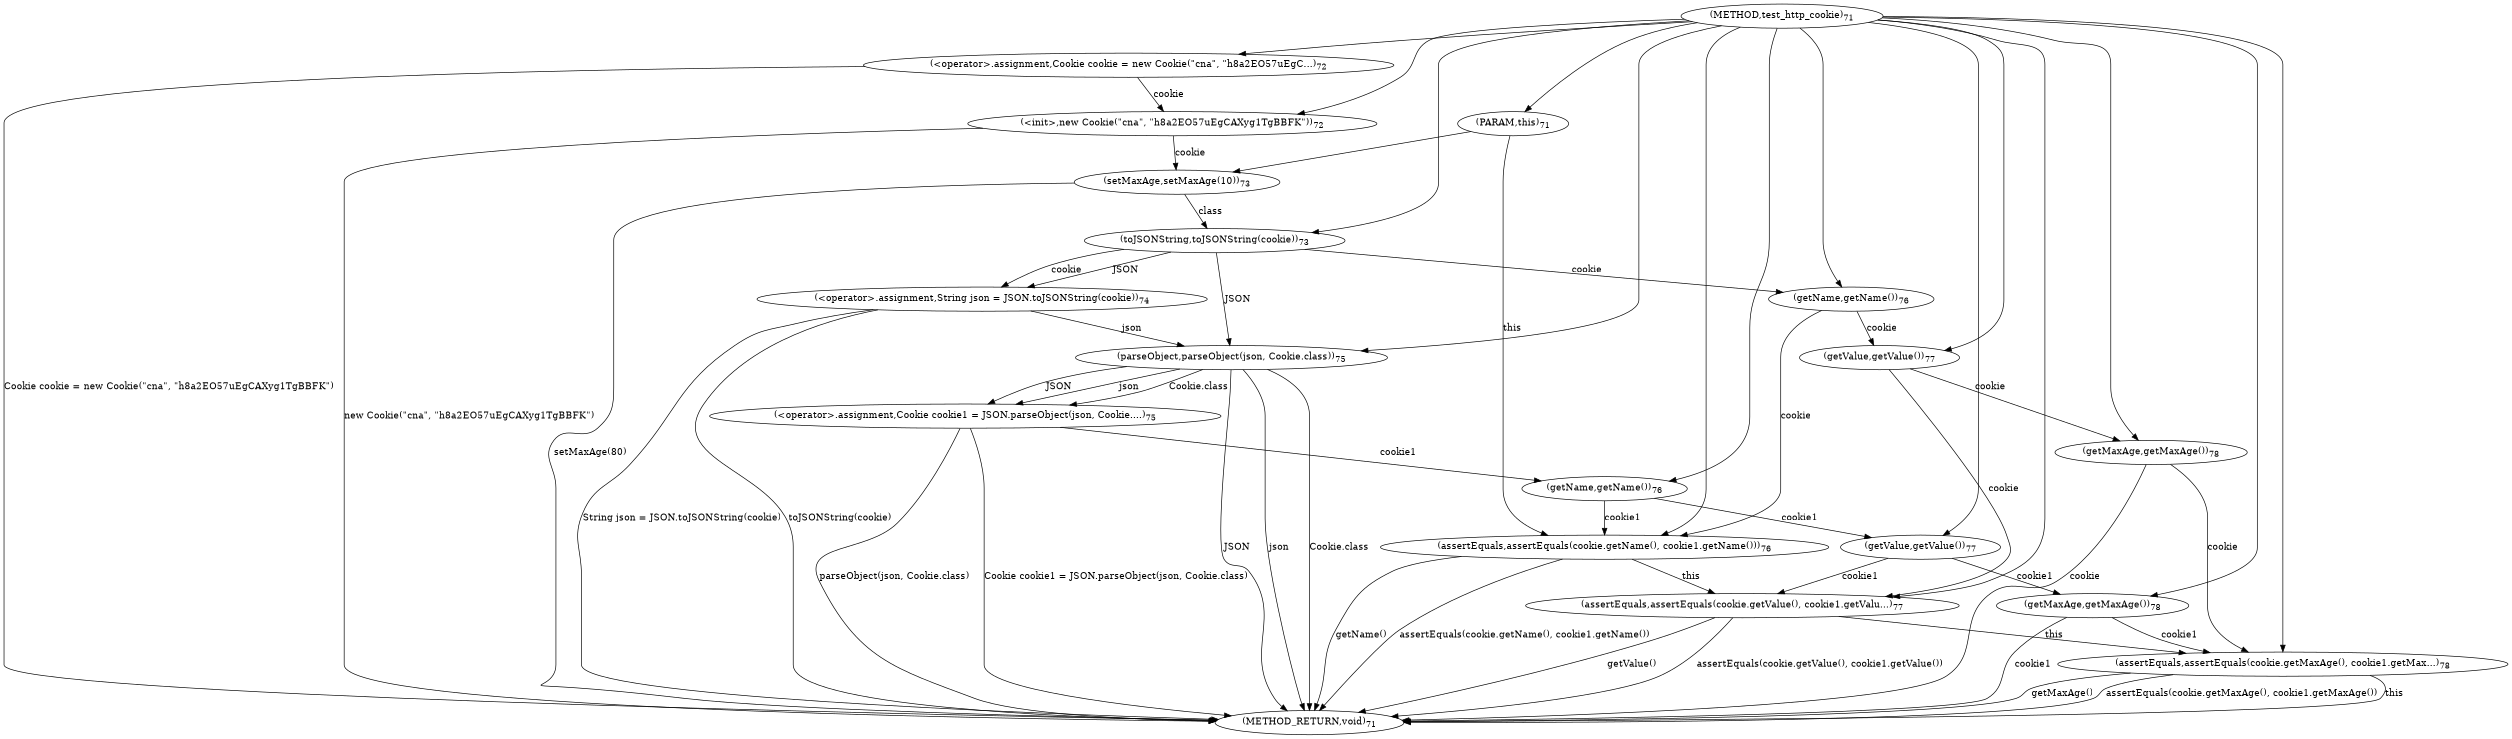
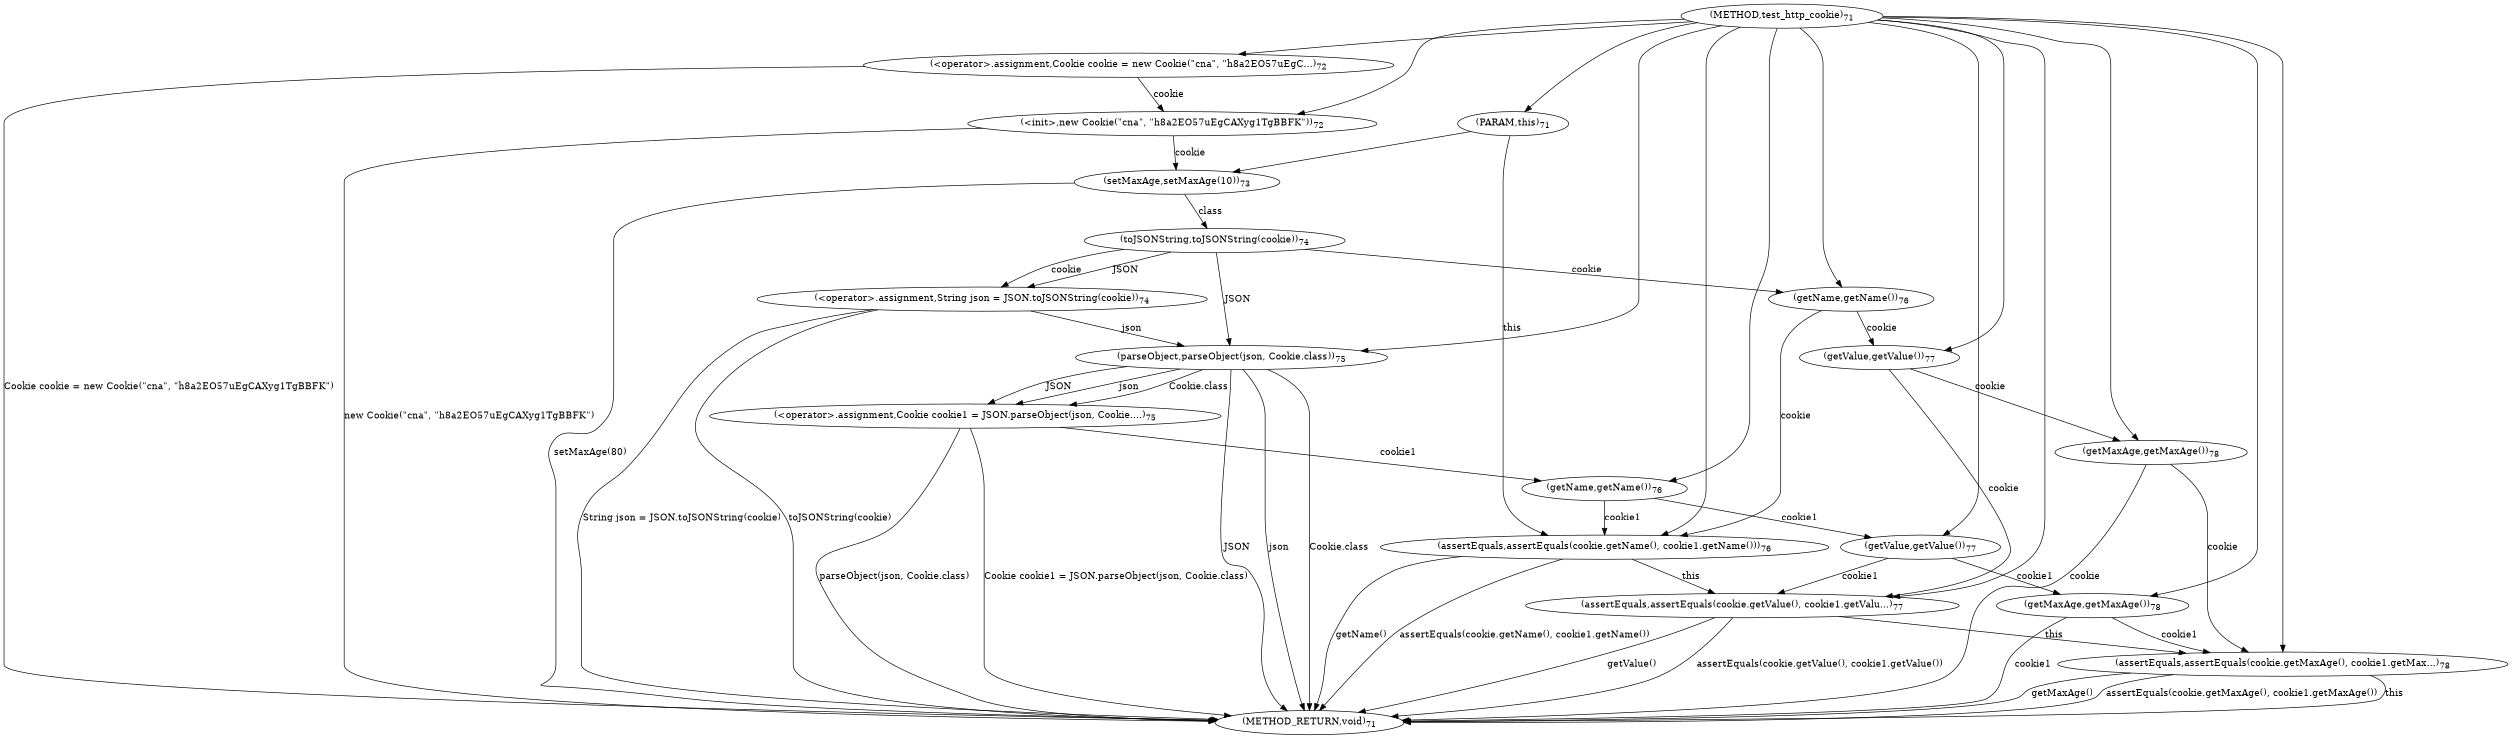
edge "(METHOD,test_http_cookie)" -> "(toJSONString,toJSONString(cookie))": removed
node "(toJSONString,toJSONString(cookie))": text "73" -> "74"
